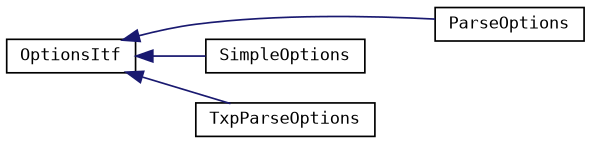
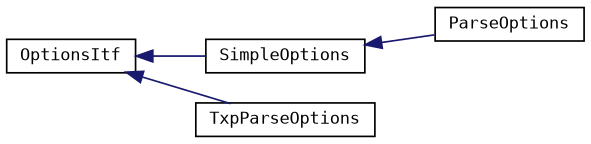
edge "ParseOptions" -> "OptionsItf": now "ParseOptions" -> "SimpleOptions"
